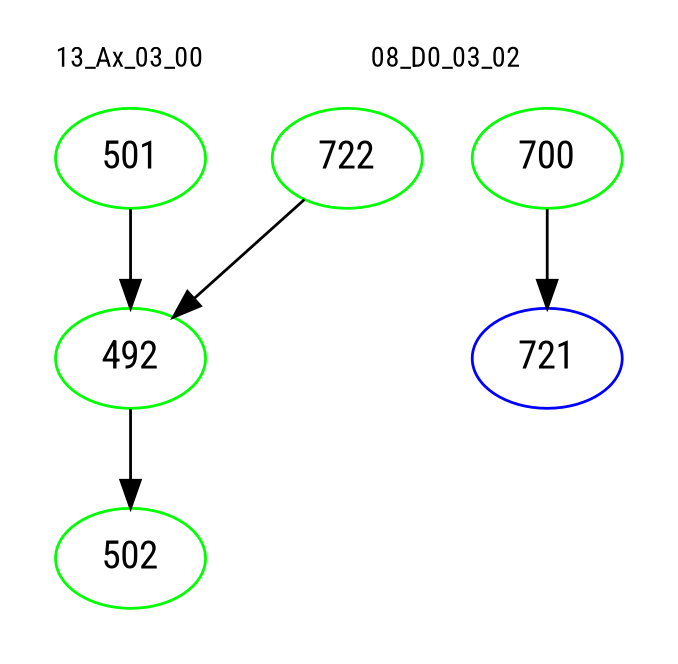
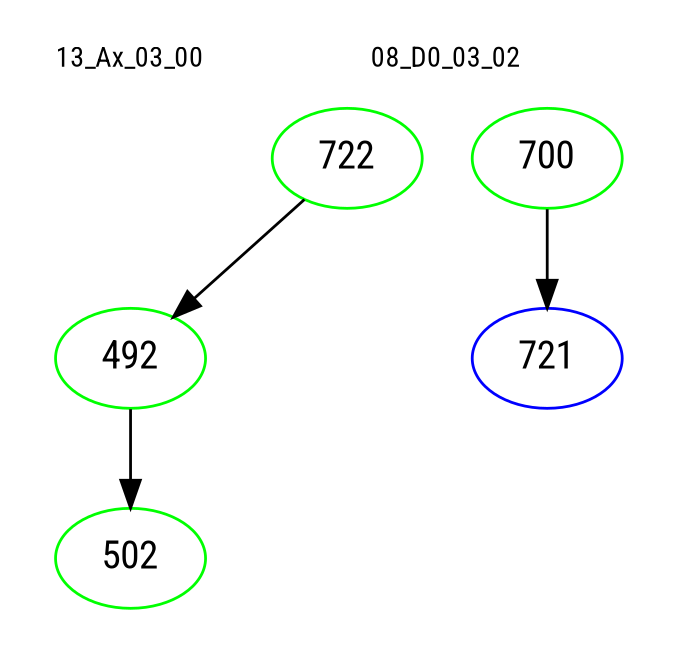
node "501": removed
